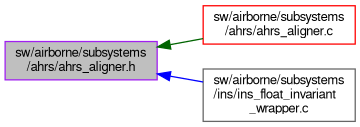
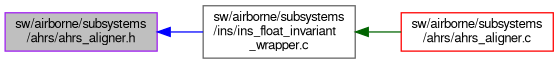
edge "sw/airborne/subsystems /ahrs/ahrs_aligner.c" -> "sw/airborne/subsystems /ahrs/ahrs_aligner.h": now "sw/airborne/subsystems /ahrs/ahrs_aligner.c" -> "sw/airborne/subsystems /ins/ins_float_invariant _wrapper.c"
